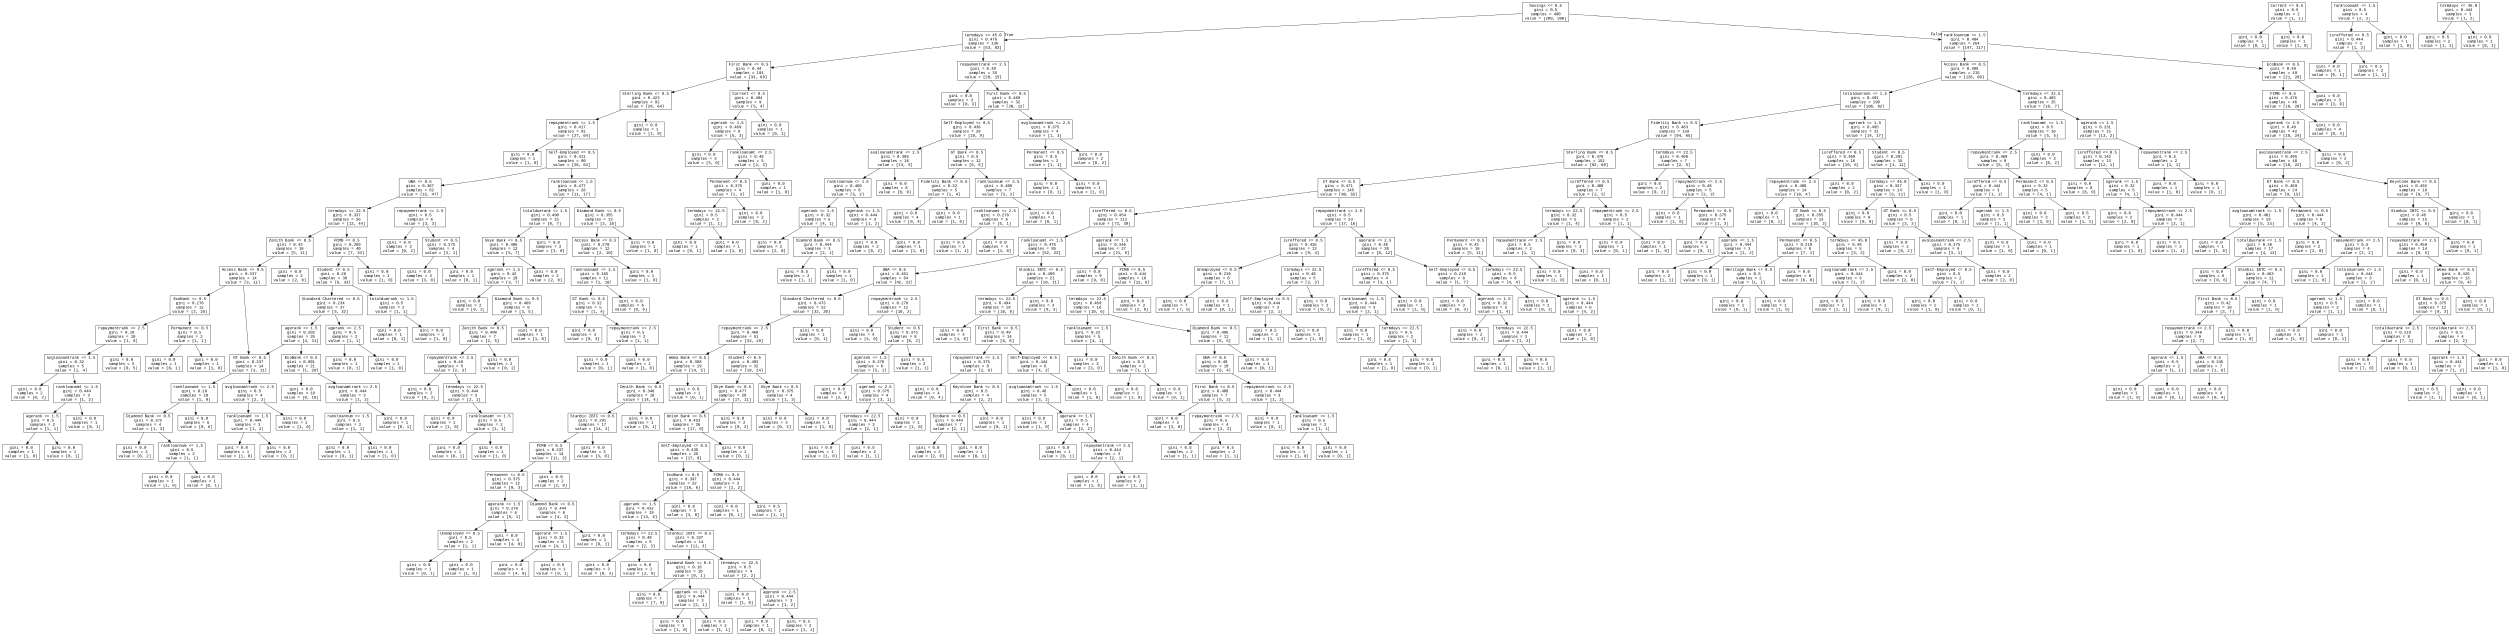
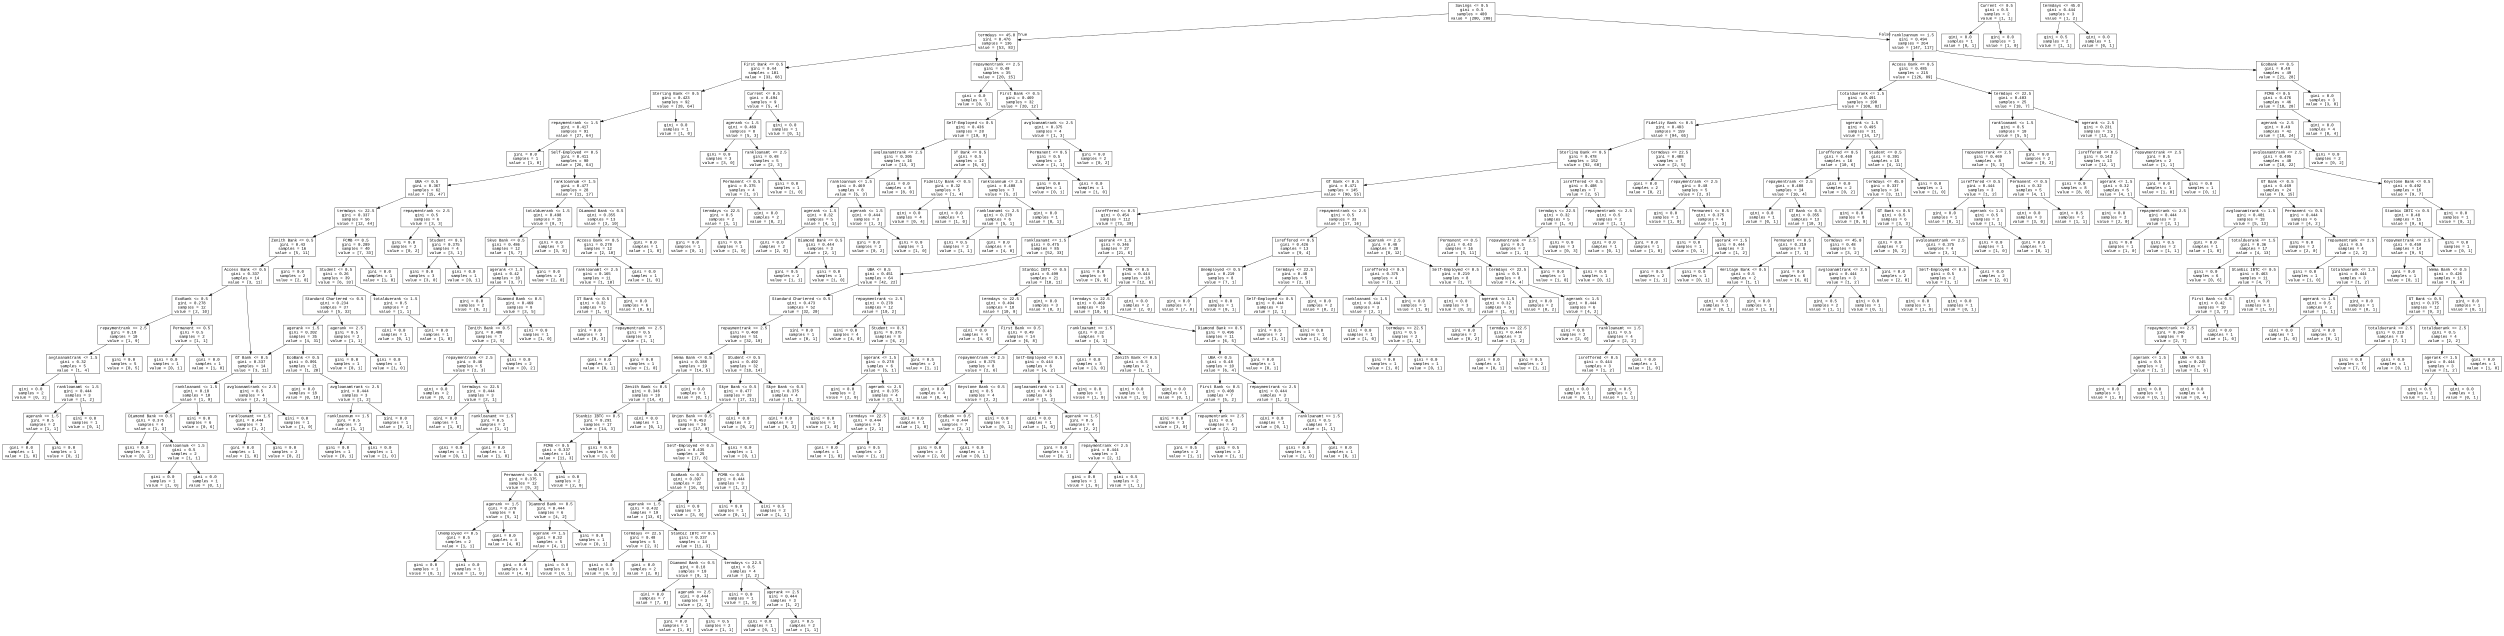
edge "agerank <= 1.5 gini = 0.444 samples = 6 value = [4, 2]" -> "rankloanamt <= 1.5 gini = 0.5 samples = 4 value = [2, 2]": added
